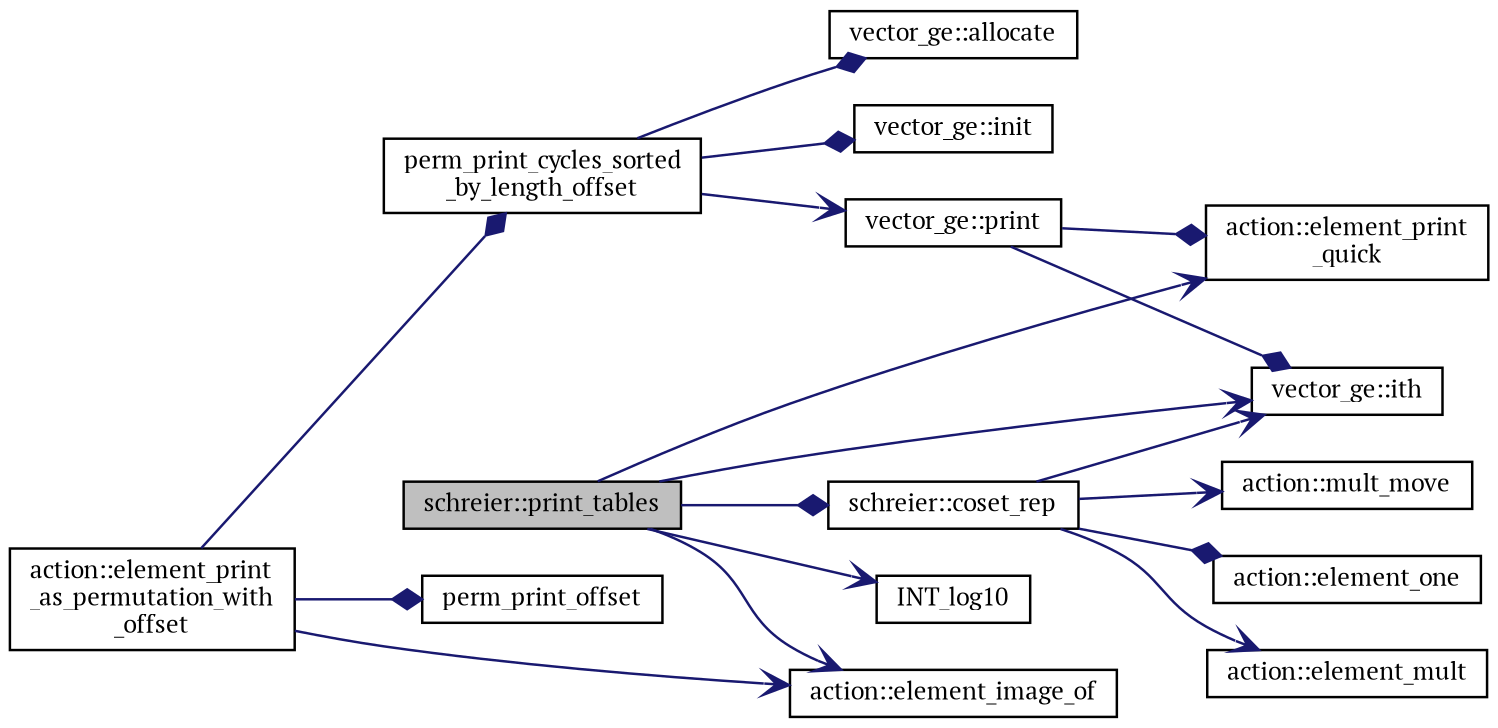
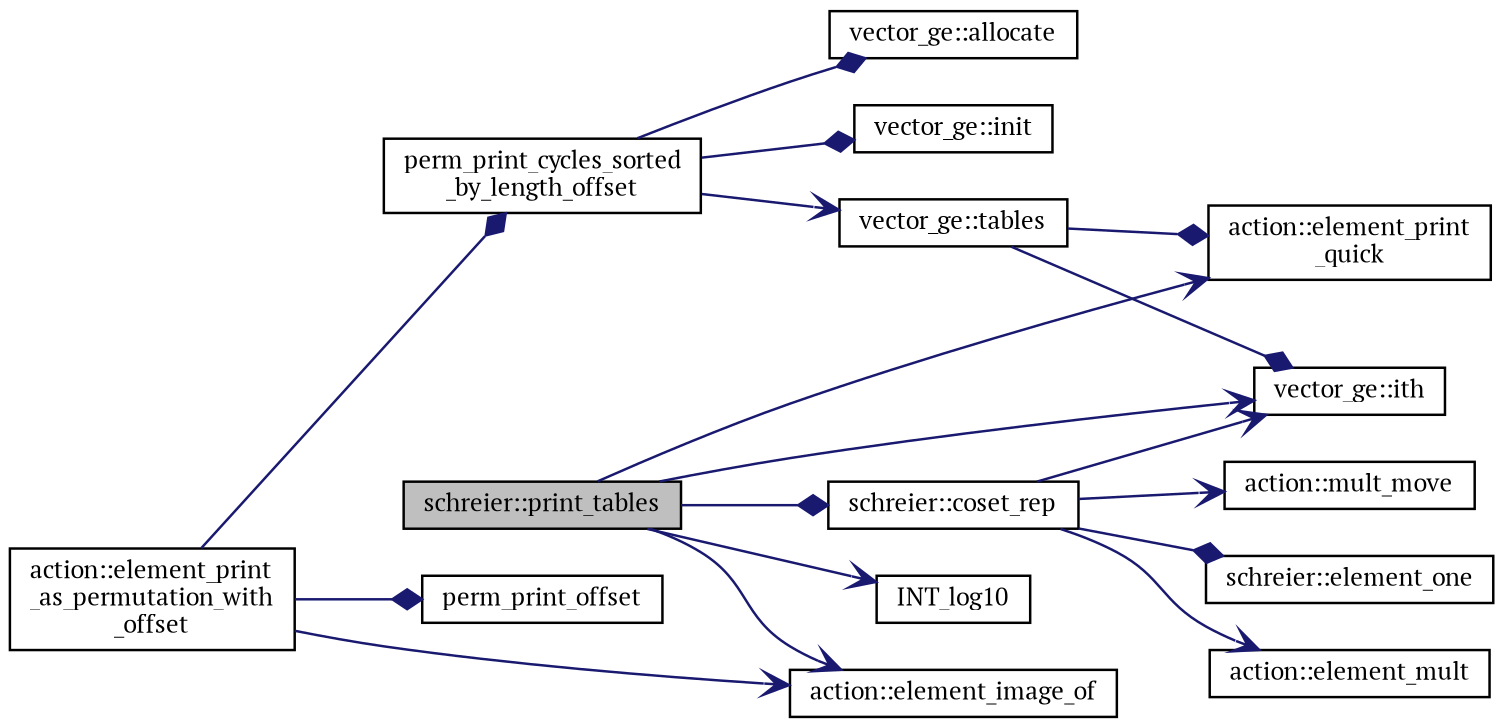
node "vector_ge::print": label "vector_ge::print" -> "vector_ge::tables"
node "action::element_one": label "action::element_one" -> "schreier::element_one"
